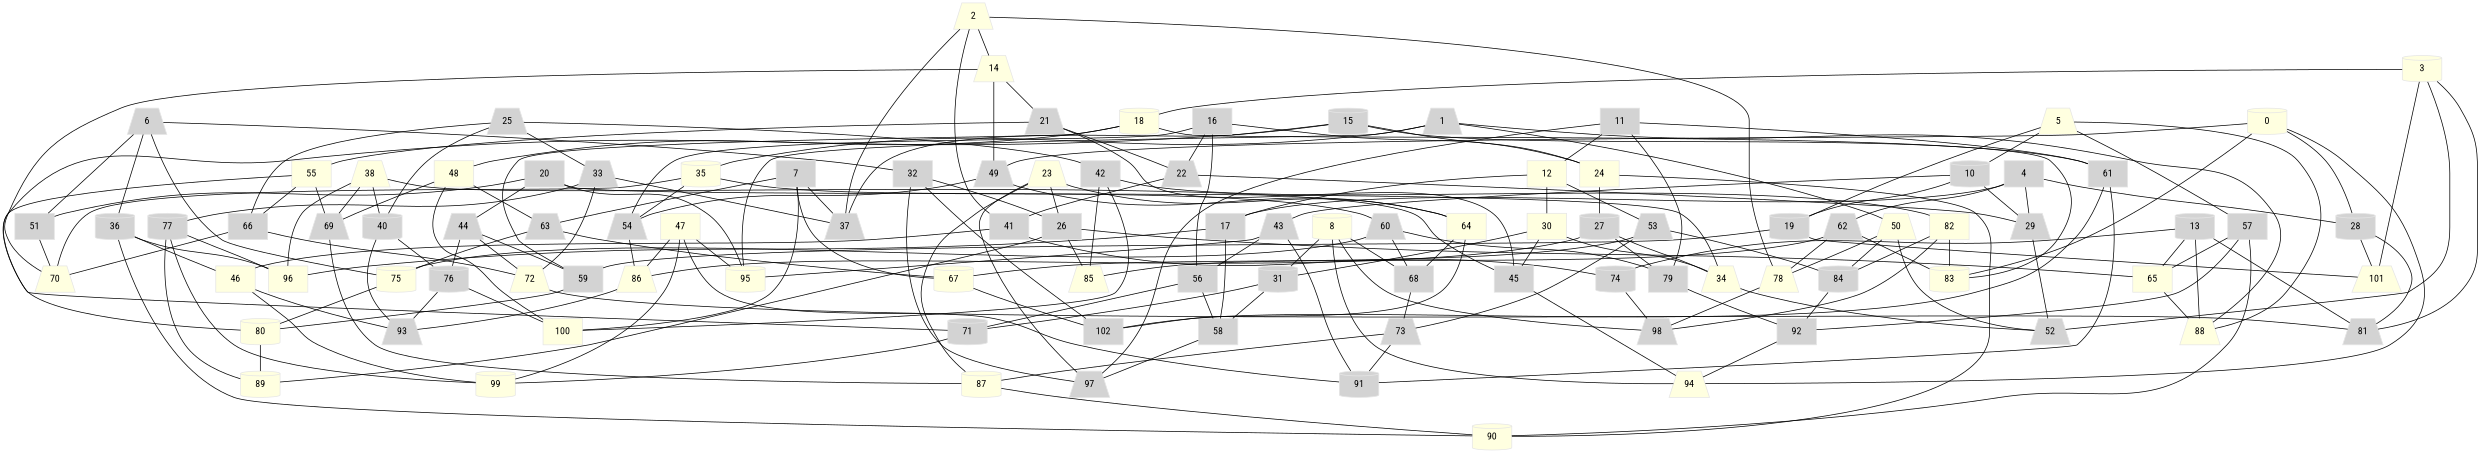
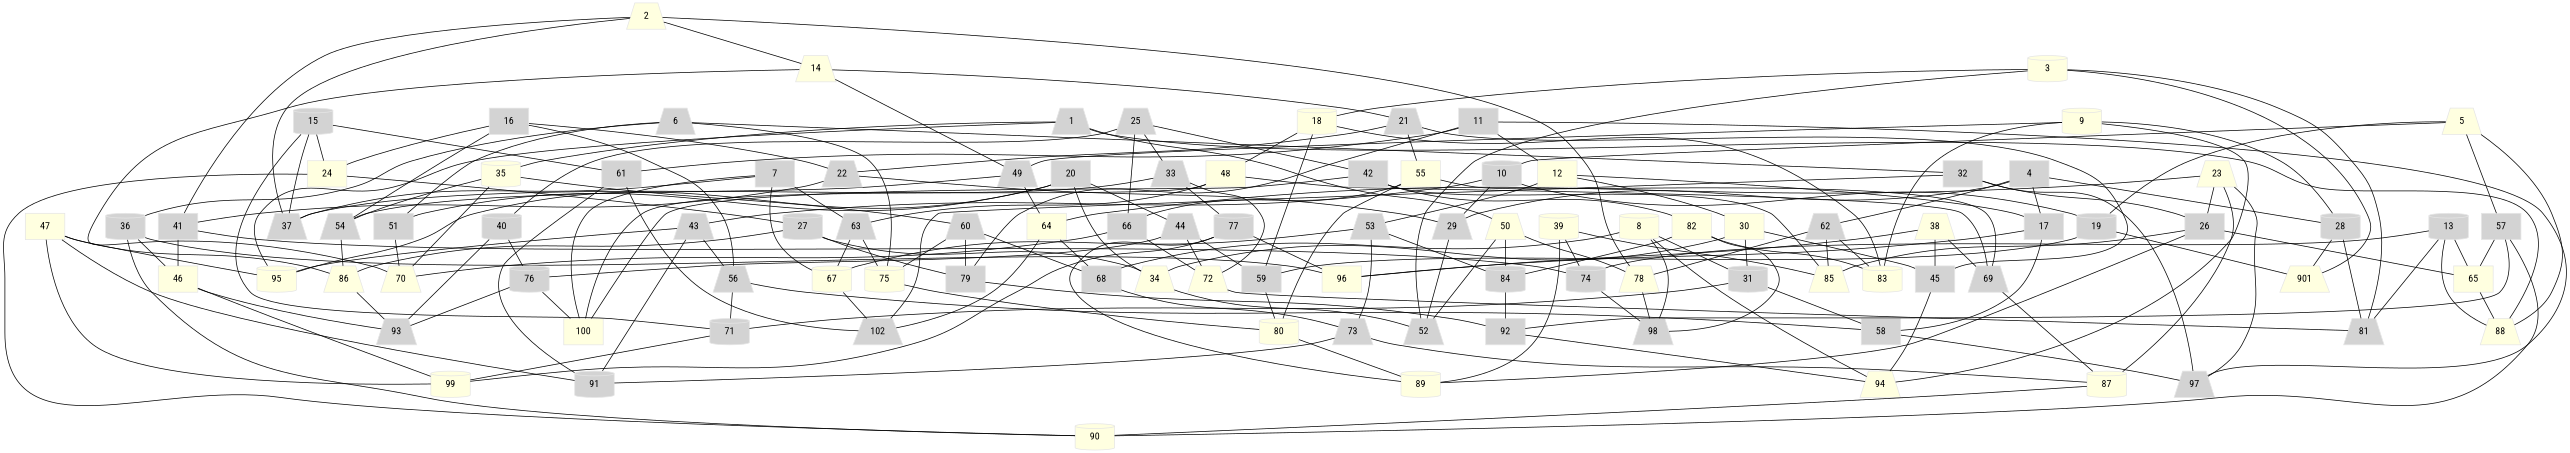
node "0": label "0" -> "9"
edge "38" -- "40": removed
node "39": added
node "56": shape box -> trapezium
node "101": label "101" -> "901"
node "102": shape box -> trapezium
